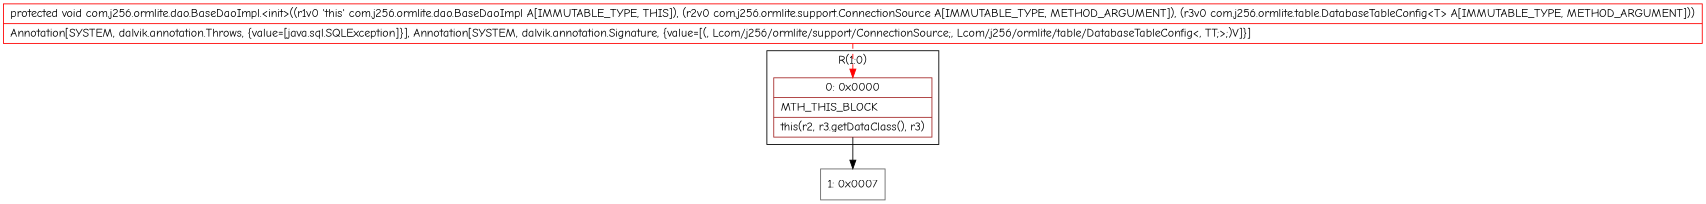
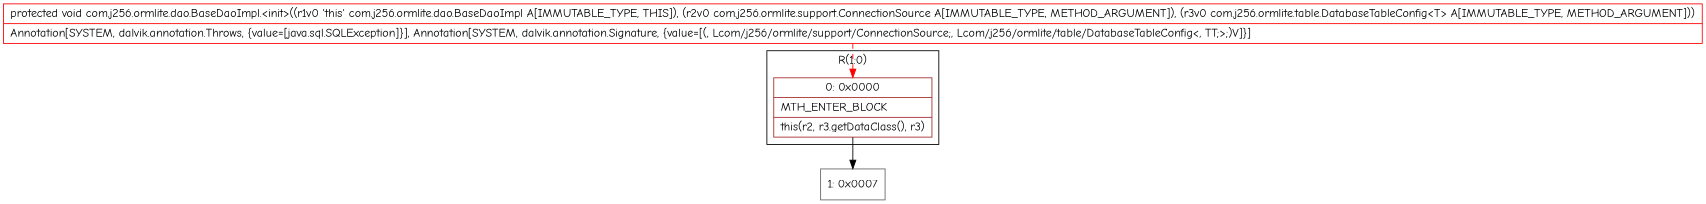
node "0: 0x0000": text "MTH_THIS_BLOCK" -> "MTH_ENTER_BLOCK"
